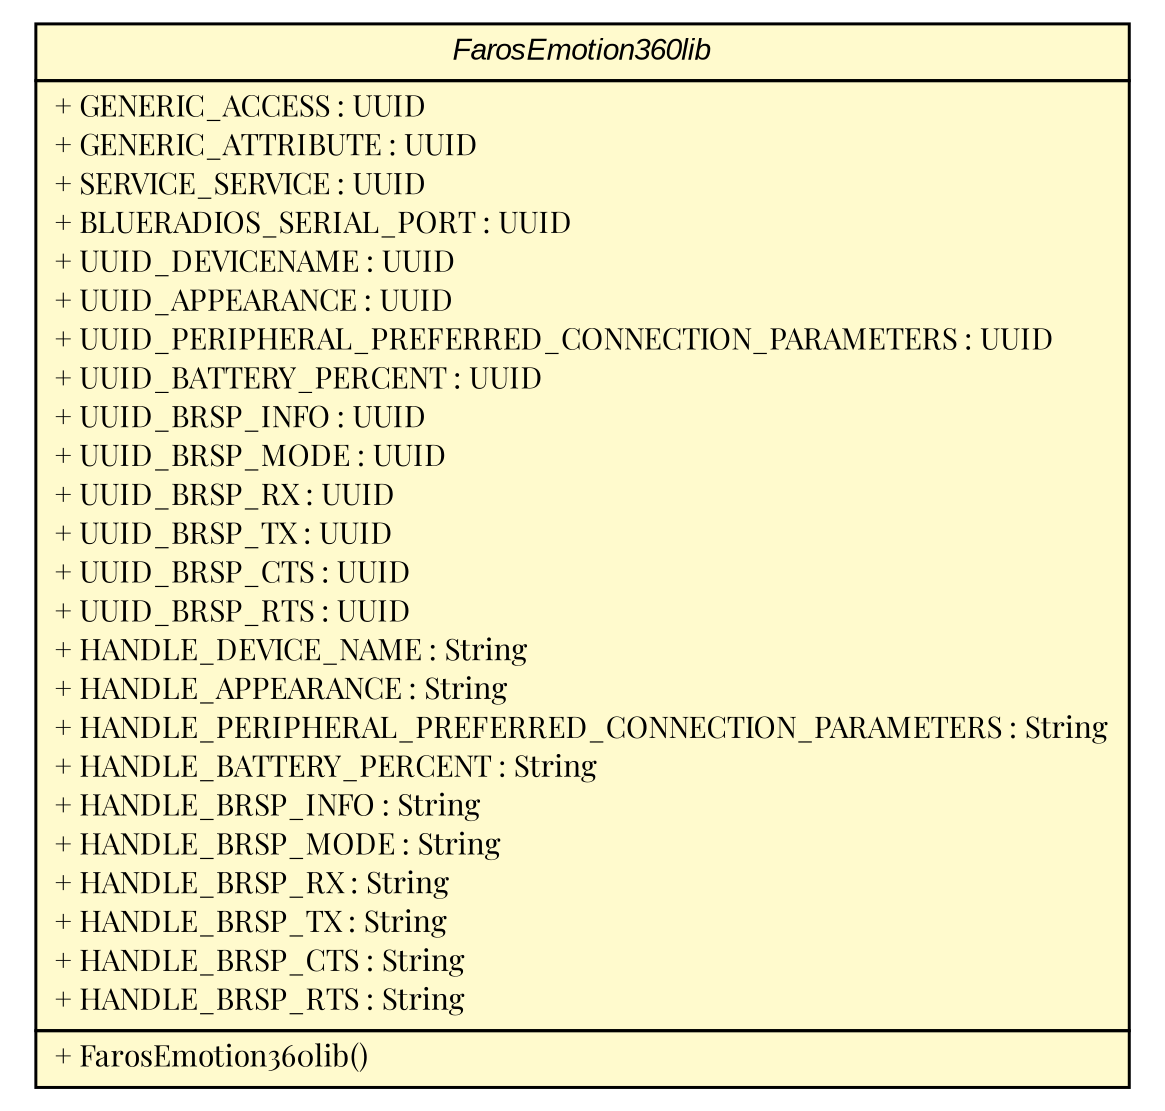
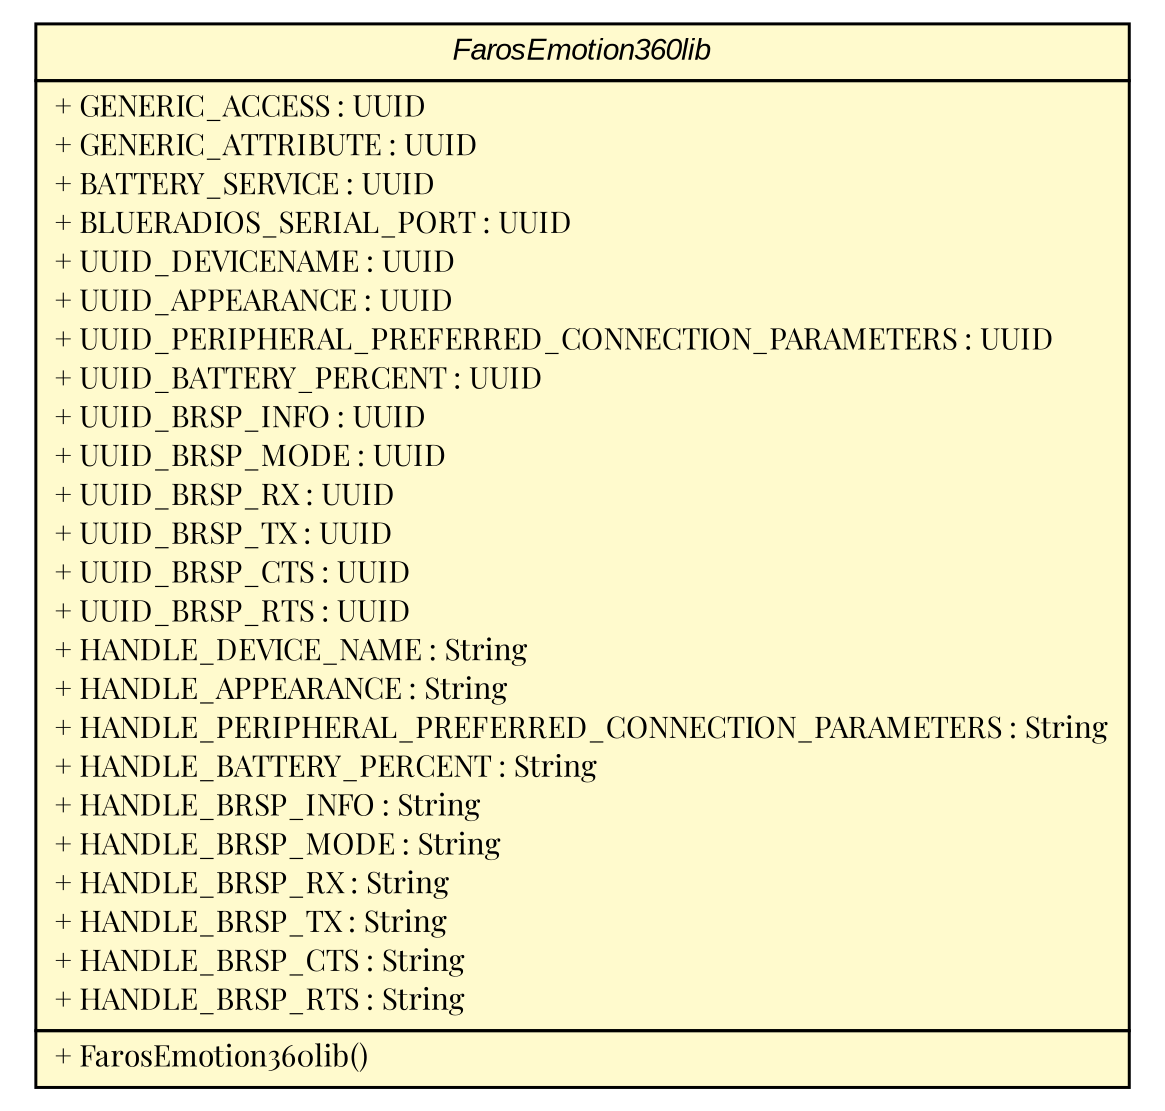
node "FarosEmotion360lib": text "+ SERVICE_SERVICE : UUID" -> "+ BATTERY_SERVICE : UUID"
